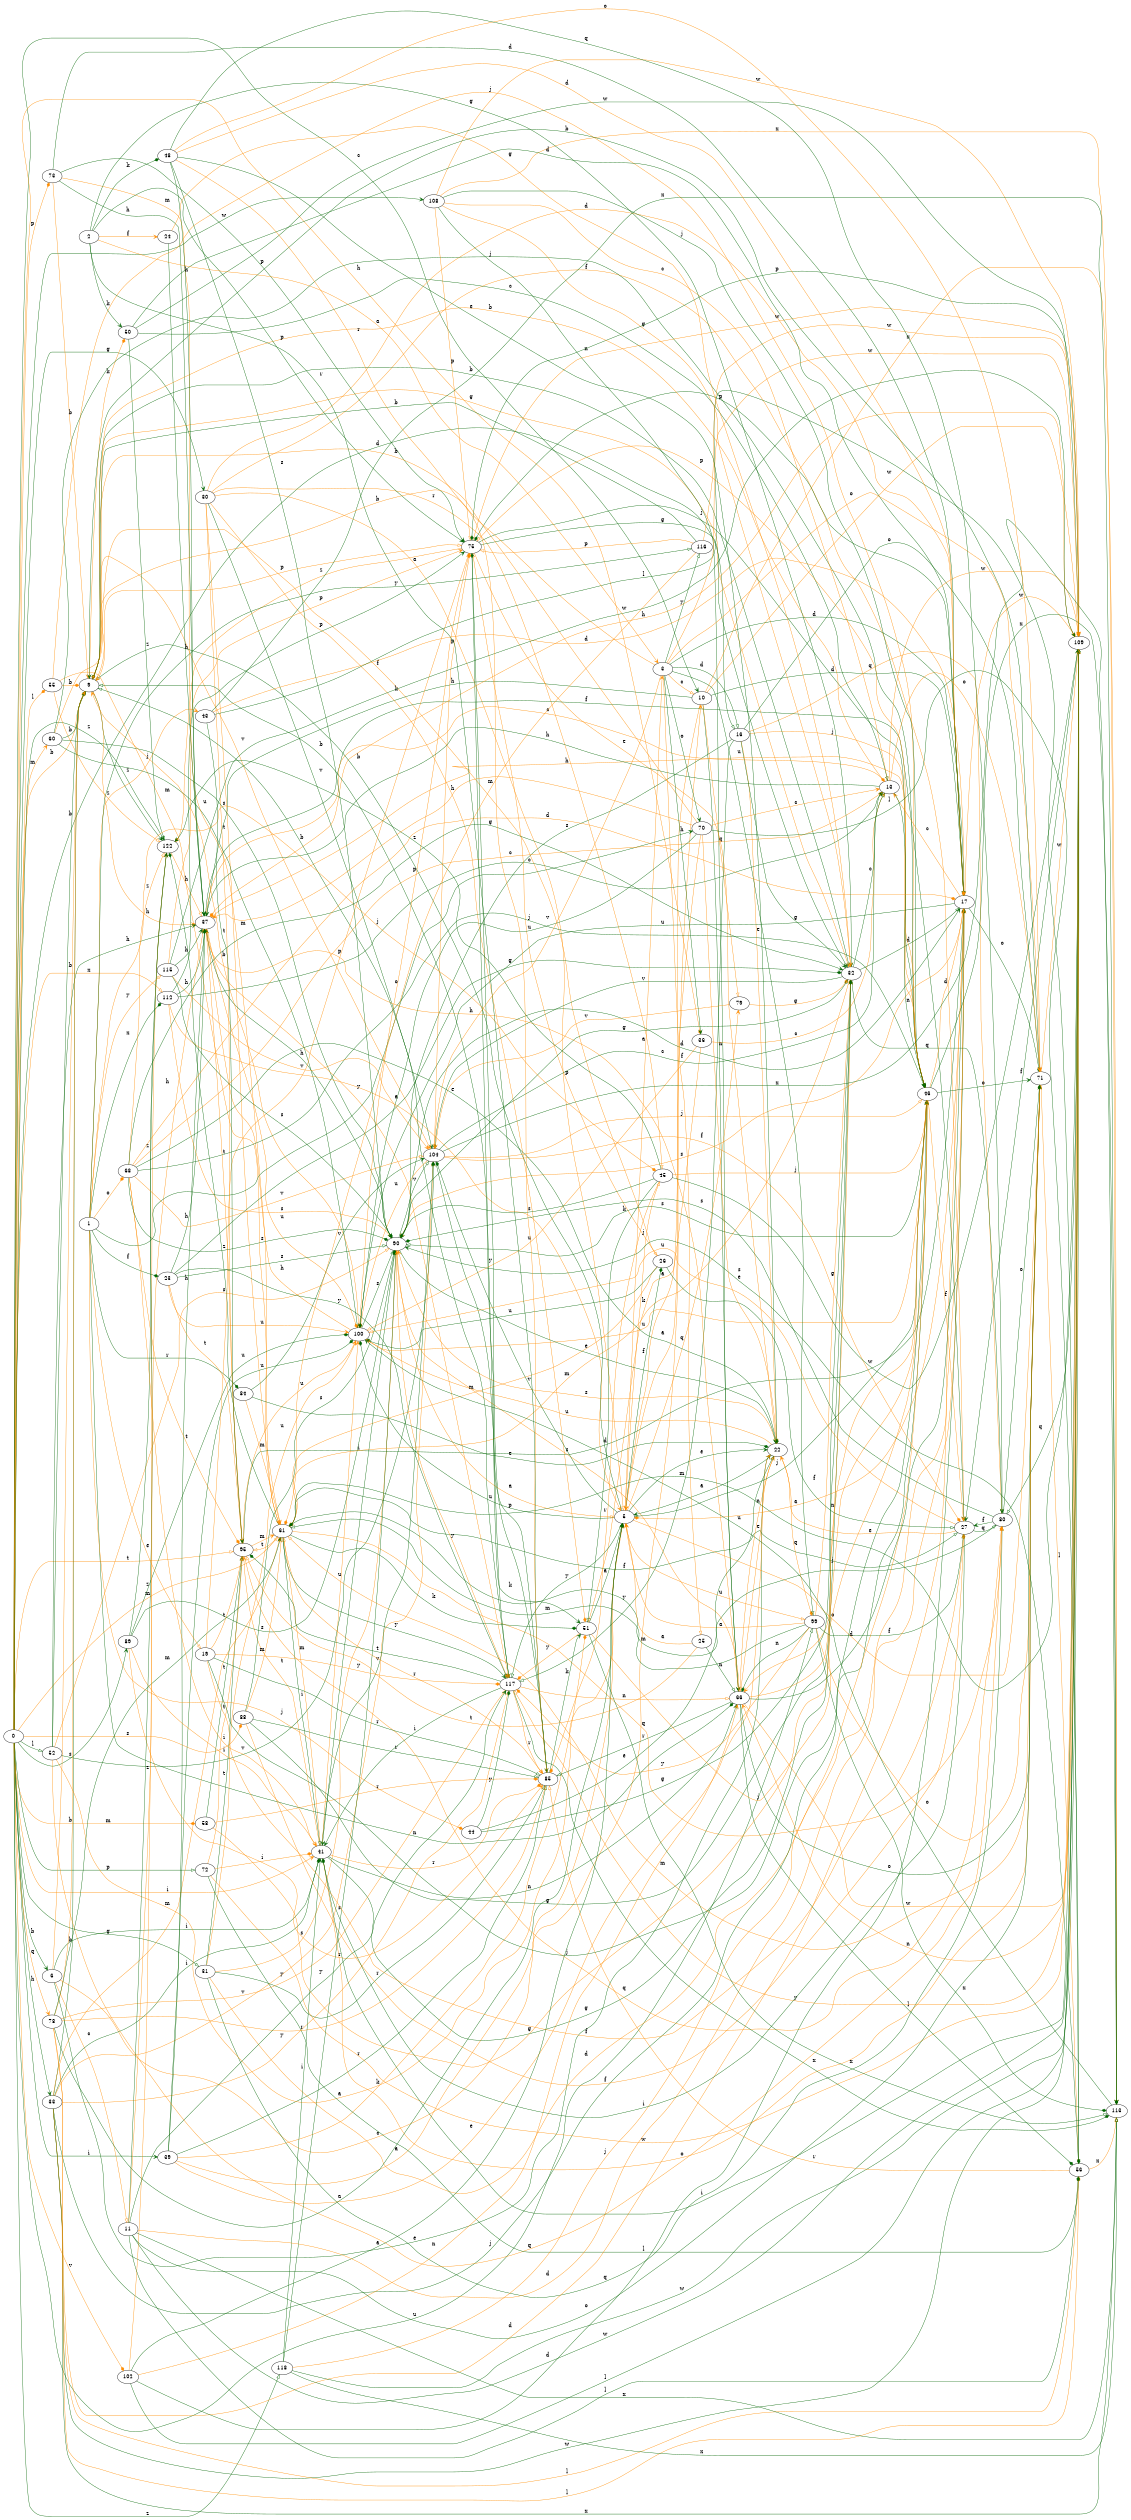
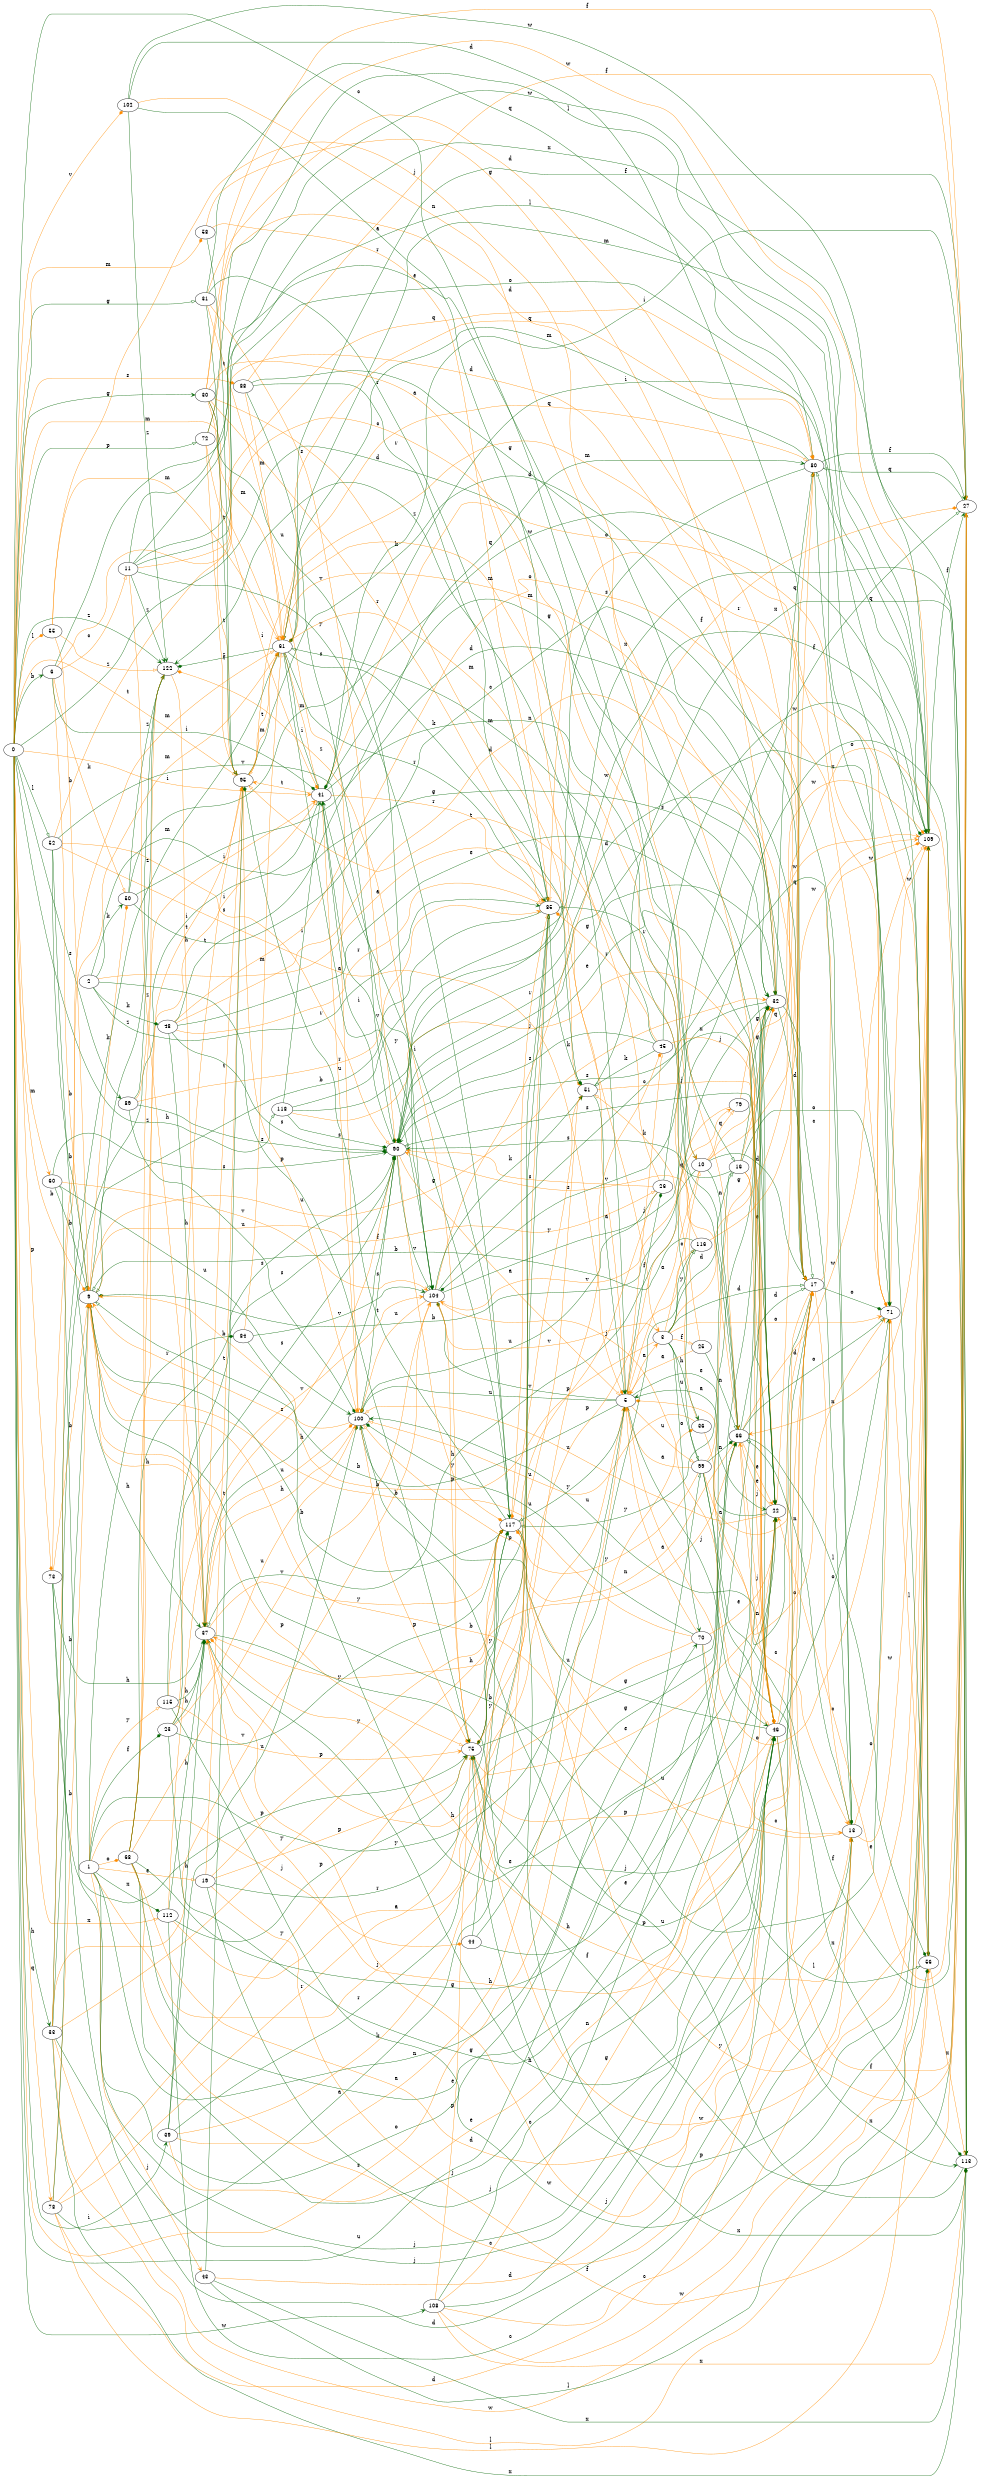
node "24": removed
edge "0" -> "36": label "h" -> "s"
edge "30" -> "45": now "30" -> "85"
edge "6" -> "50": added, label "k"
edge "13" -> "46": now "13" -> "66"
edge "17" -> "90": now "26" -> "90"
edge "46" -> "100": color darkorange -> darkgreen
edge "22" -> "90": color darkorange -> darkgreen
edge "22" -> "66": label "n" -> "e"
edge "22" -> "99": now "22" -> "80"
edge "61" -> "85": color darkorange -> darkgreen
edge "102" -> "122": color darkorange -> darkgreen
edge "33" -> "109": color darkgreen -> darkorange
edge "102" -> "109": label "l" -> "w"
